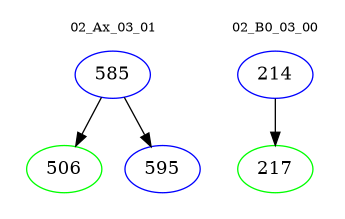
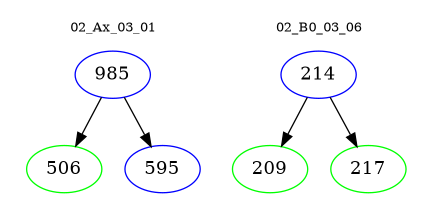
cluster "02_B0_03_00": label "02_B0_03_00" -> "02_B0_03_06"
node "585": label "585" -> "985"
node "209": added
